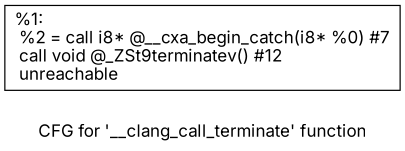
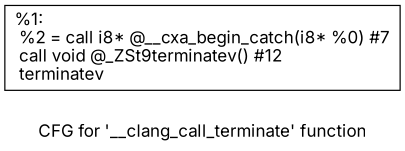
node "%1:": text "unreachable" -> "terminatev"
